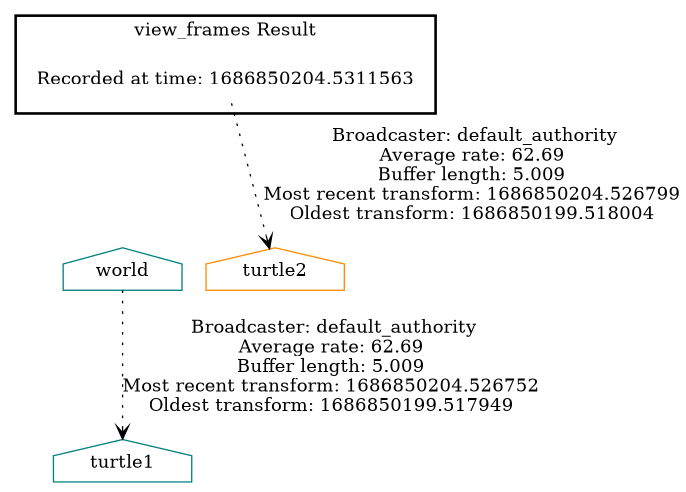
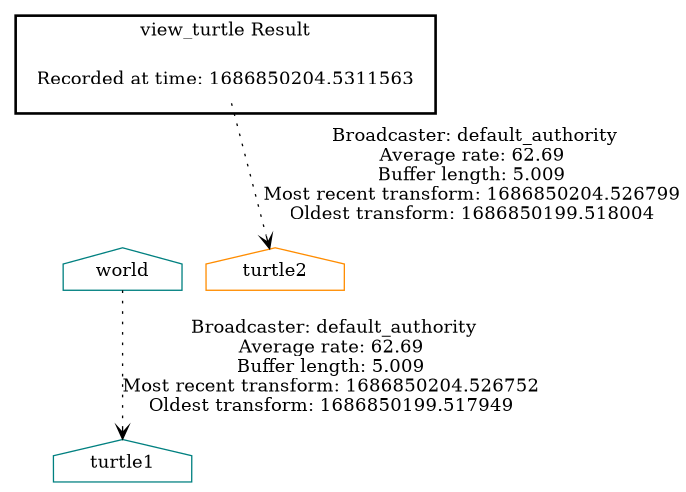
cluster "view_frames Result": label "view_frames Result" -> "view_turtle Result"
